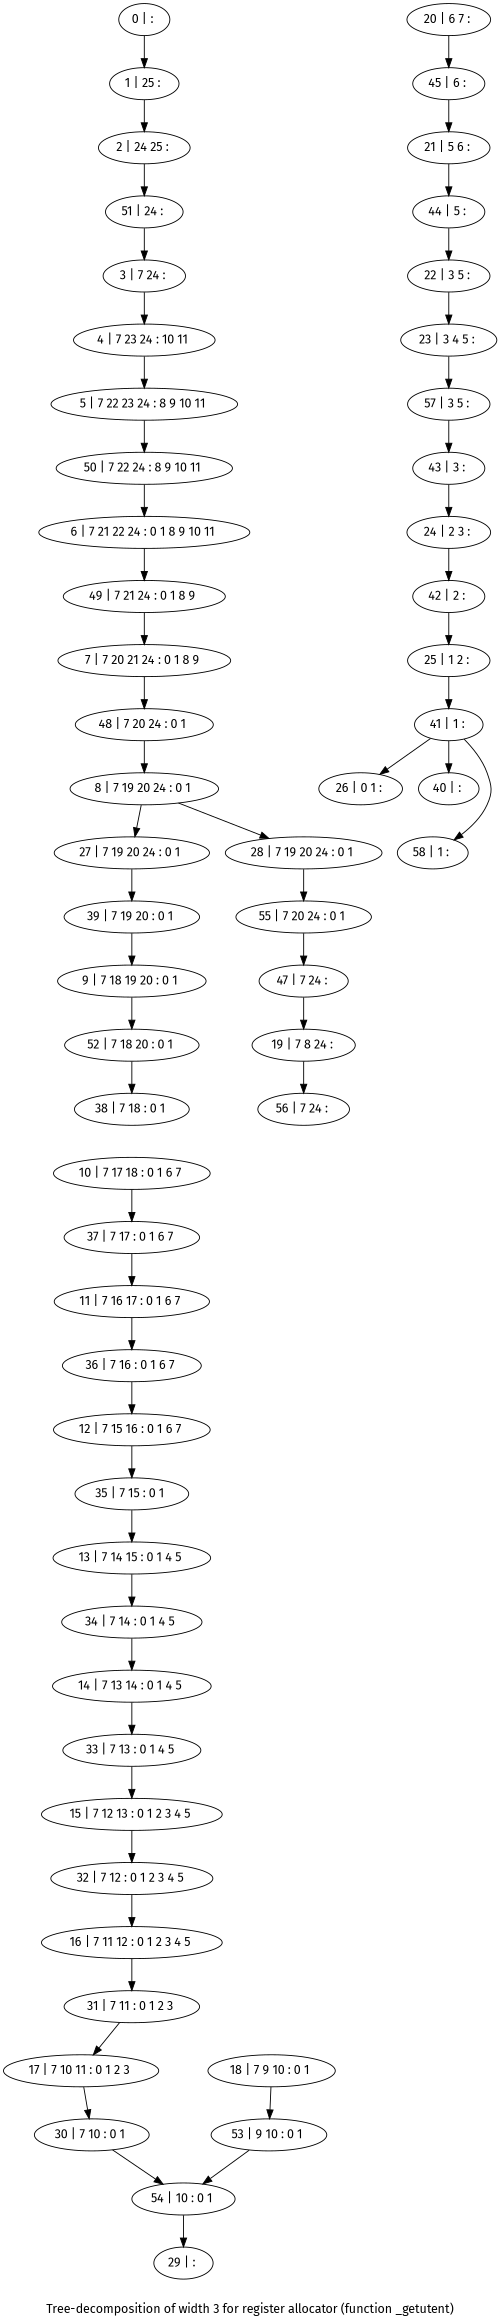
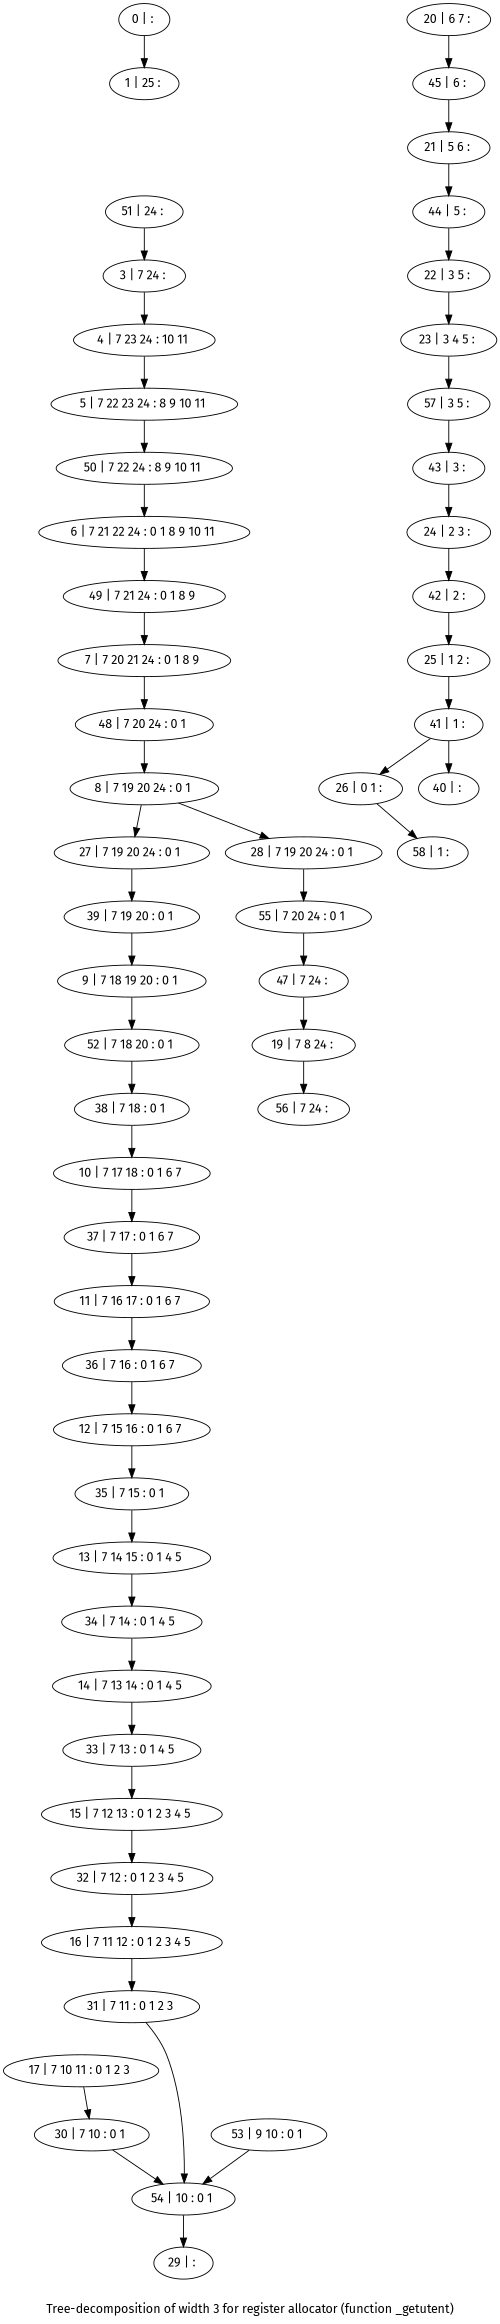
node "2 | 24 25 :": removed
edge "41 | 1 :" -> "58 | 1 :": now "26 | 0 1 :" -> "58 | 1 :"
edge "38 | 7 18 : 0 1" -> "10 | 7 17 18 : 0 1 6 7": added
edge "31 | 7 11 : 0 1 2 3" -> "17 | 7 10 11 : 0 1 2 3": now "31 | 7 11 : 0 1 2 3" -> "54 | 10 : 0 1"
node "18 | 7 9 10 : 0 1": removed
